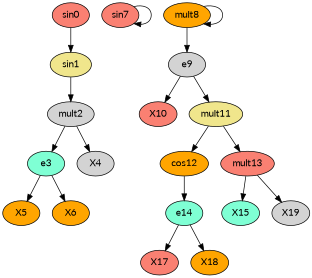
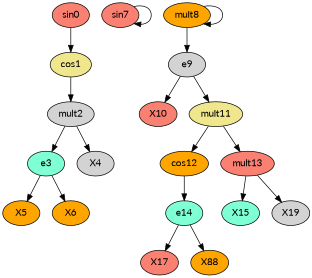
node "sin1": label "sin1" -> "cos1"
node "X18": label "X18" -> "X88"
